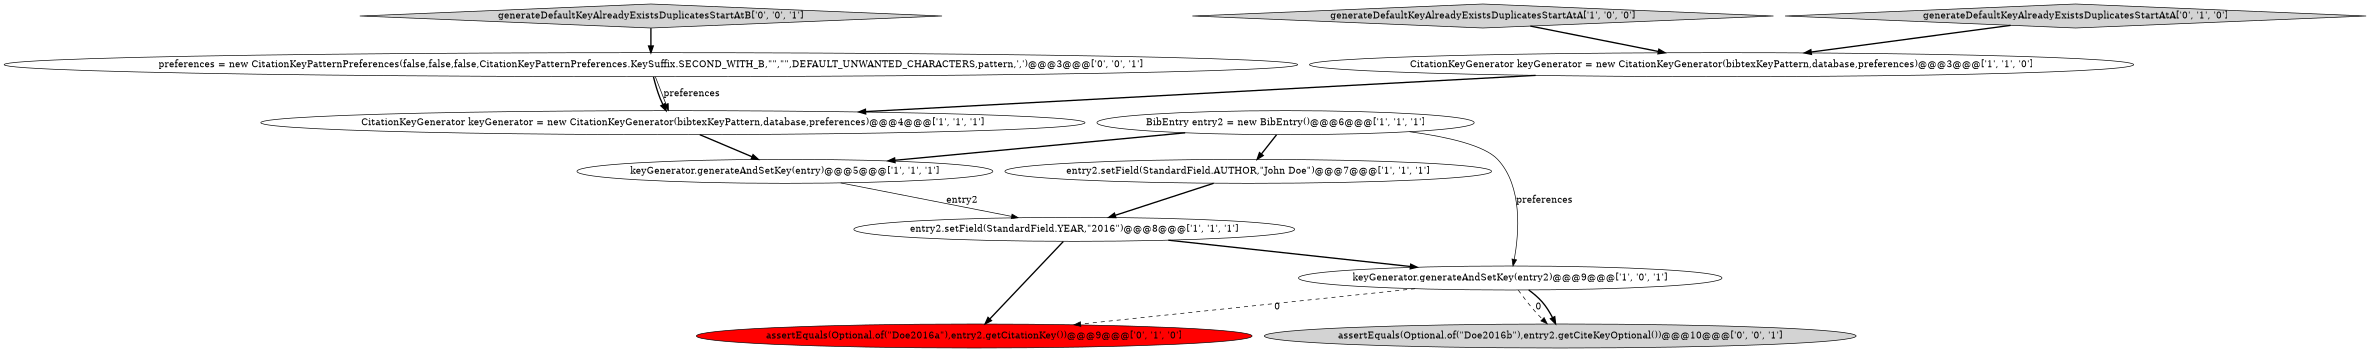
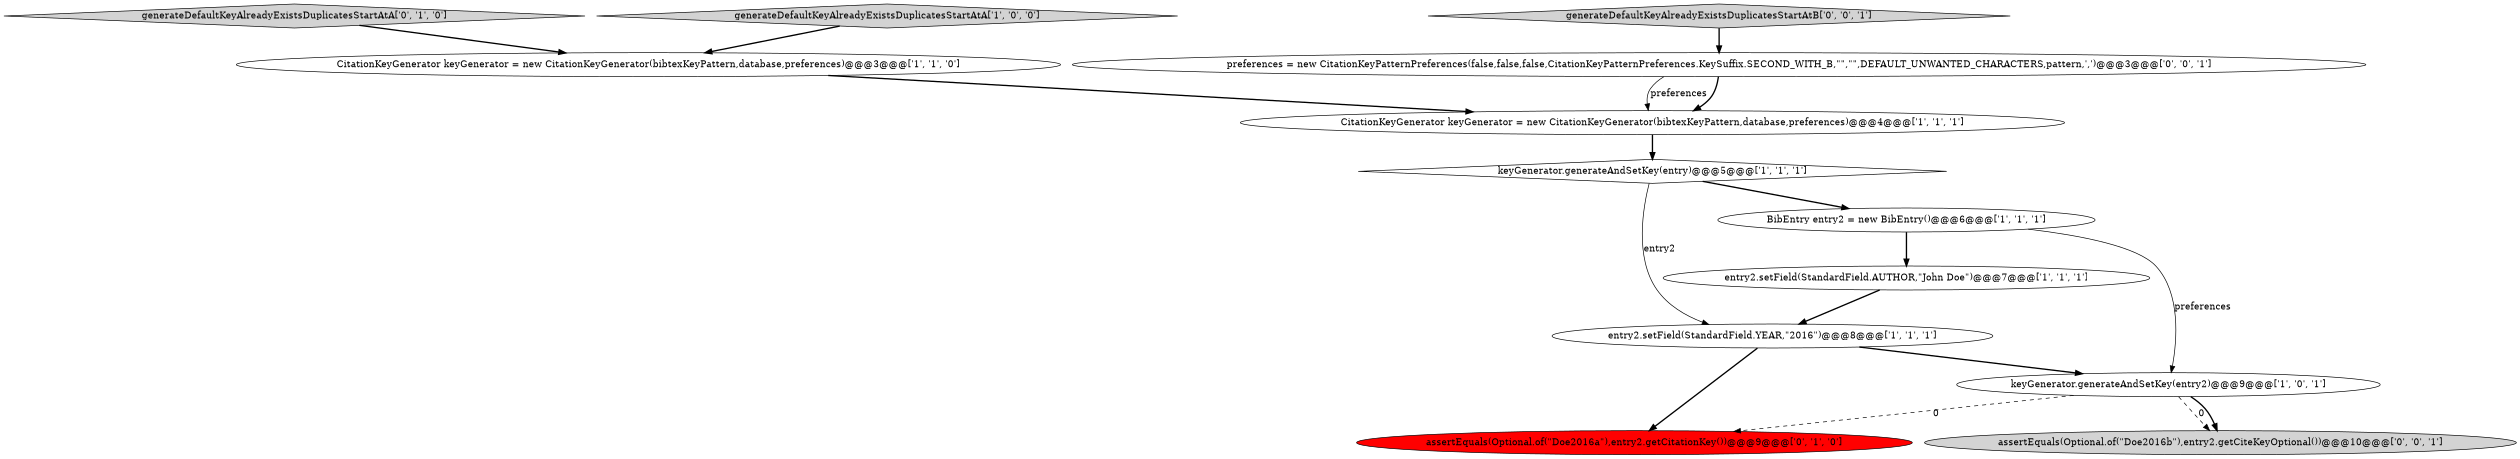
edge "BibEntry entry2 = new BibEntry()@@@6@@@['1', '1', '1']" -> "keyGenerator.generateAndSetKey(entry)@@@5@@@['1', '1', '1']": reversed
node "keyGenerator.generateAndSetKey(entry)@@@5@@@['1', '1', '1']": shape ellipse -> diamond
